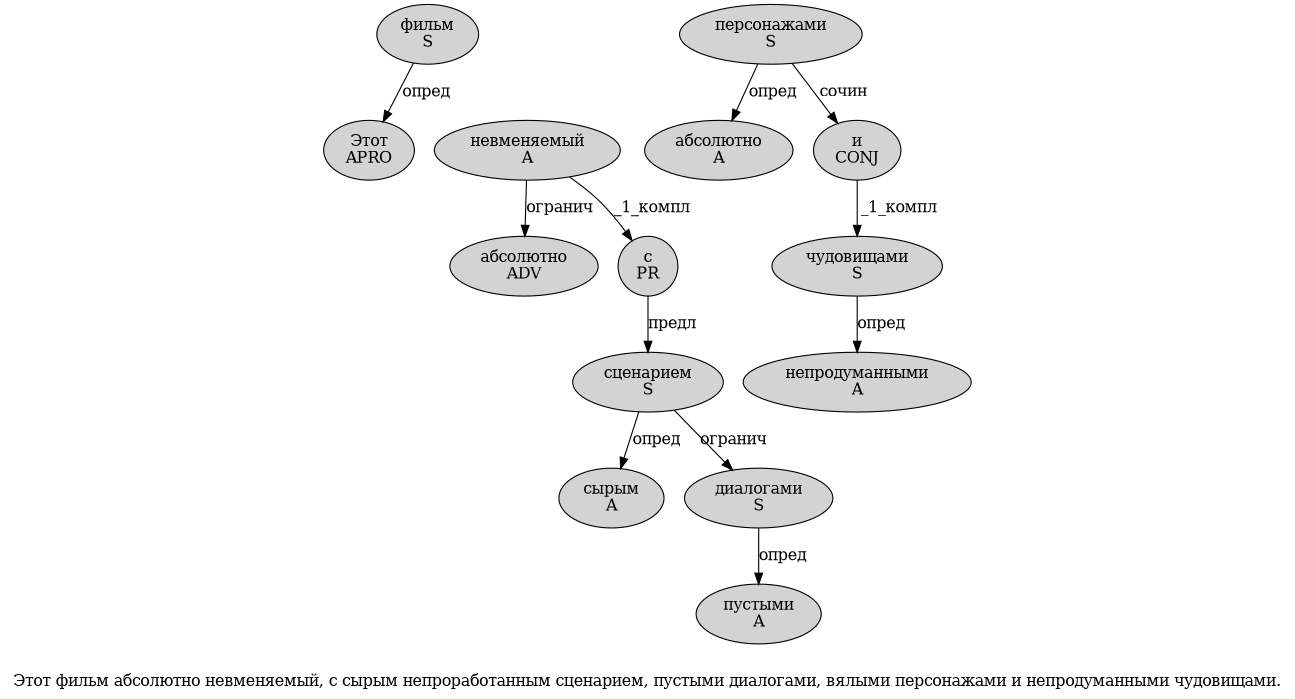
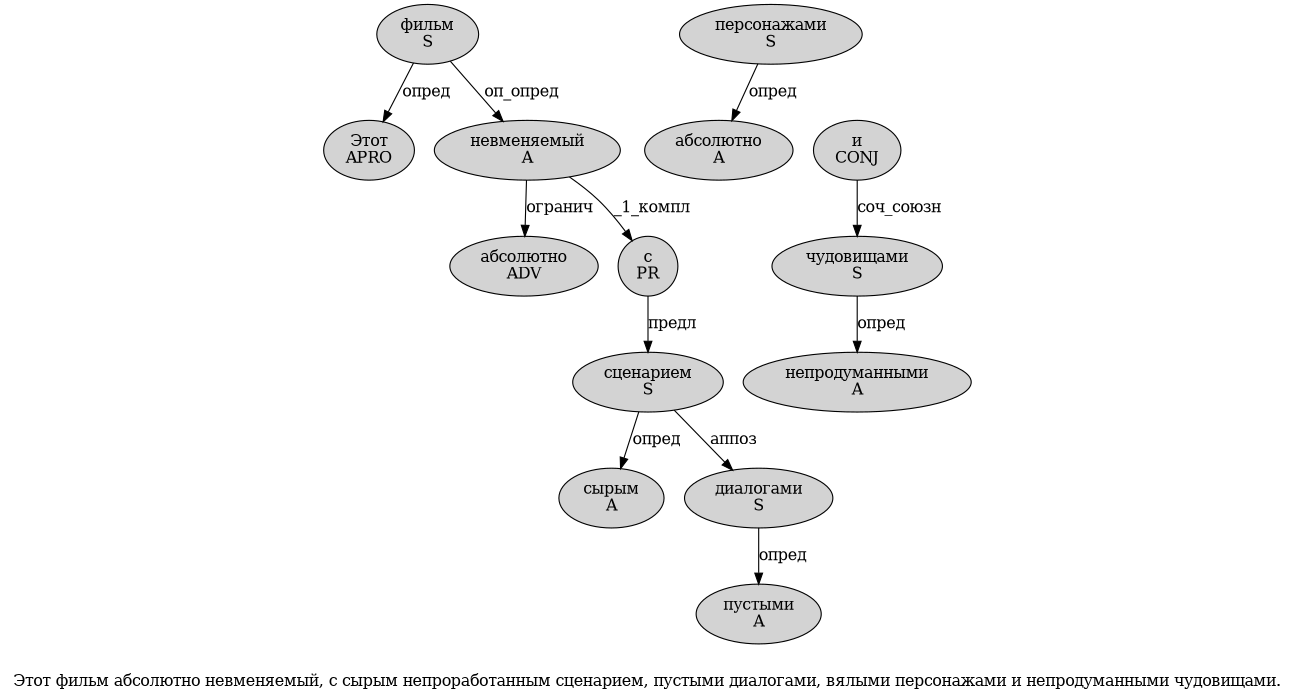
edge "фильм S" -> "невменяемый A": added, label "оп_опред"
edge "персонажами S" -> "и CONJ": removed, label "сочин"
edge "и CONJ" -> "чудовищами S": label "_1_компл" -> "соч_союзн"
edge "сценарием S" -> "диалогами S": label "огранич" -> "аппоз"
